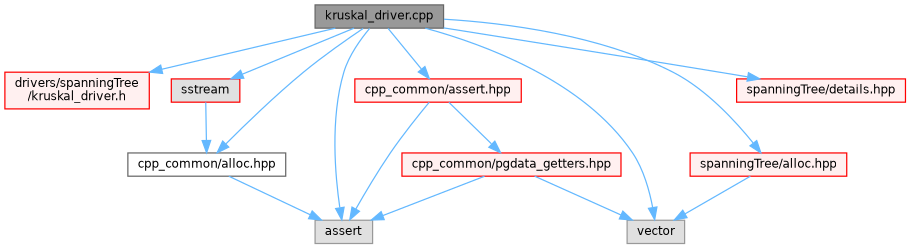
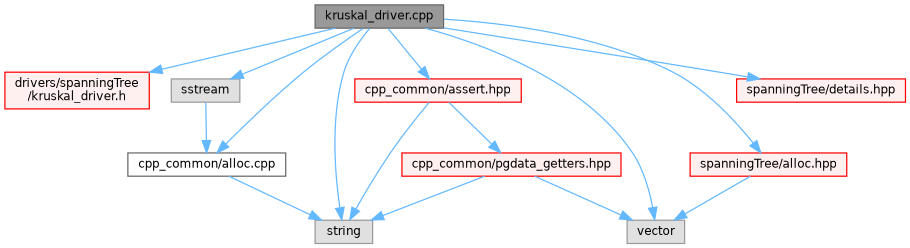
node "sstream": color red -> grey60
node "cpp_common/alloc.hpp": label "cpp_common/alloc.hpp" -> "cpp_common/alloc.cpp"
node "assert": label "assert" -> "string"
